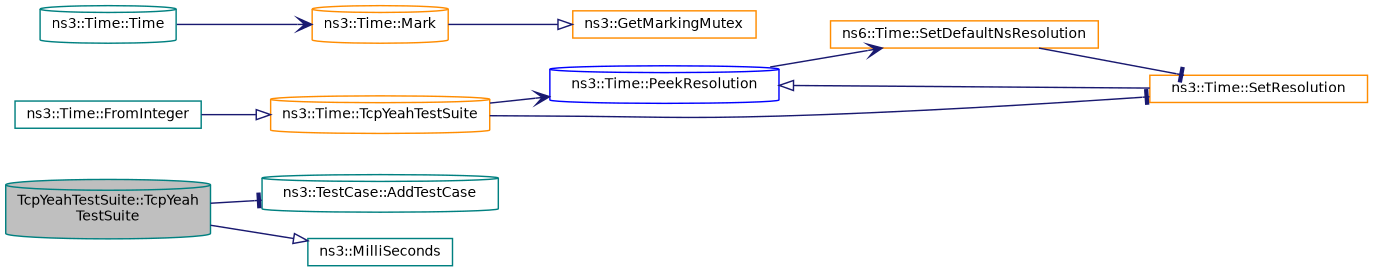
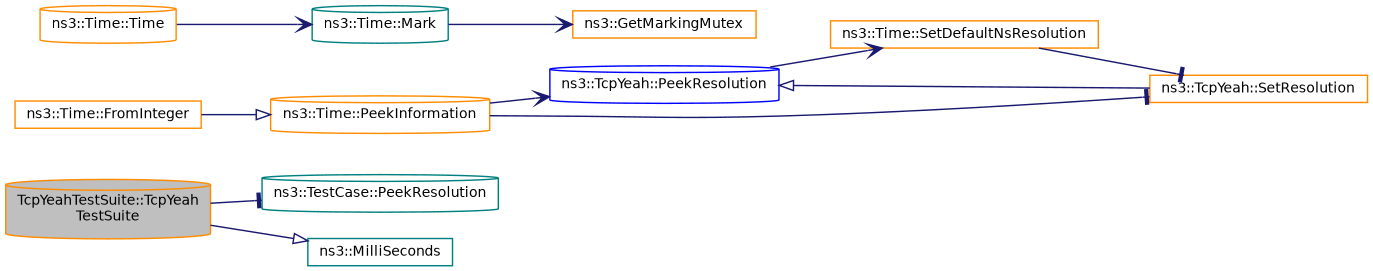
node "ns3::Time::Time": color teal -> darkorange
node "ns3::Time::Mark": color darkorange -> teal
edge "ns3::Time::Mark" -> "ns3::GetMarkingMutex": arrowhead onormal -> vee
node "ns6::Time::SetDefaultNsResolution": label "ns6::Time::SetDefaultNsResolution" -> "ns3::Time::SetDefaultNsResolution"
node "ns3::Time::PeekResolution": label "ns3::Time::PeekResolution" -> "ns3::TcpYeah::PeekResolution"
node "ns3::Time::SetResolution": label "ns3::Time::SetResolution" -> "ns3::TcpYeah::SetResolution"
node "ns3::Time::FromInteger": color teal -> darkorange
node "ns3::Time::TcpYeahTestSuite": label "ns3::Time::TcpYeahTestSuite" -> "ns3::Time::PeekInformation"
node "ns3::TestCase::AddTestCase": label "ns3::TestCase::AddTestCase" -> "ns3::TestCase::PeekResolution"
node "TcpYeahTestSuite::TcpYeah TestSuite": color teal -> darkorange
